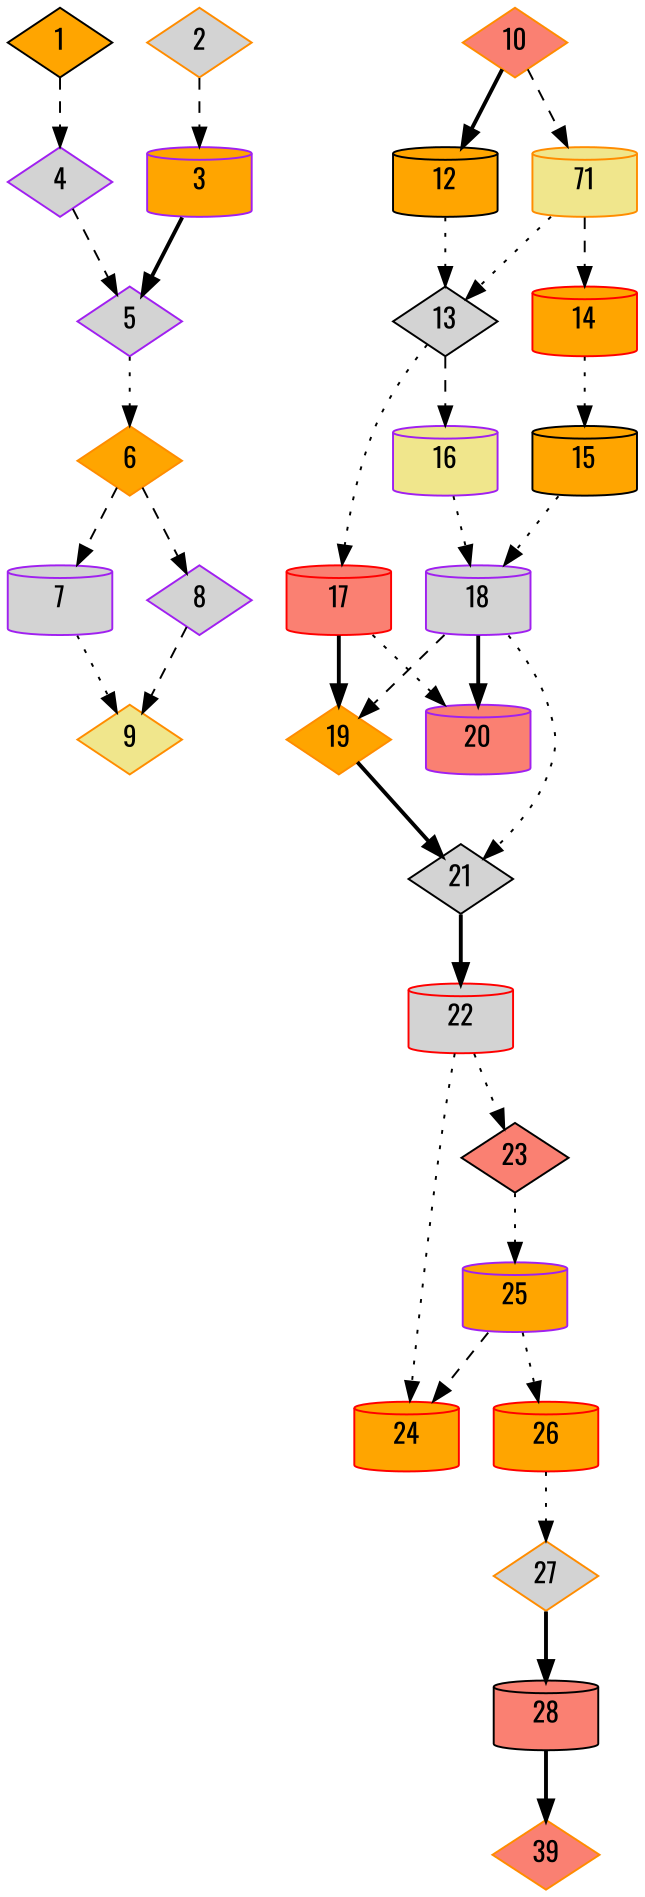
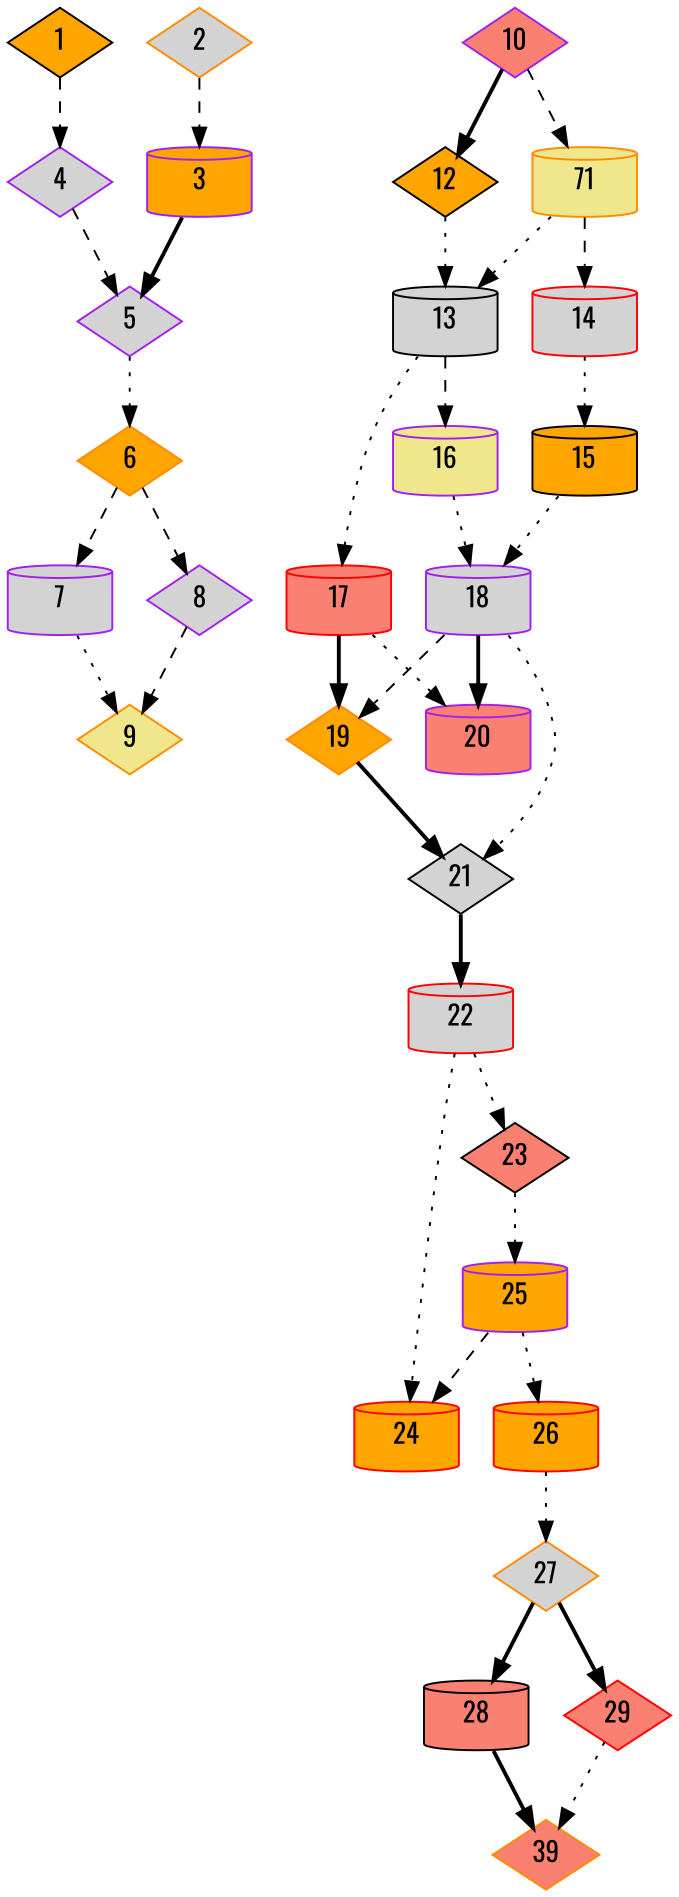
node "10": color darkorange -> purple
node "12": shape cylinder -> diamond
node "13": shape diamond -> cylinder
node "14": fillcolor orange -> lightgrey
node "29": added
